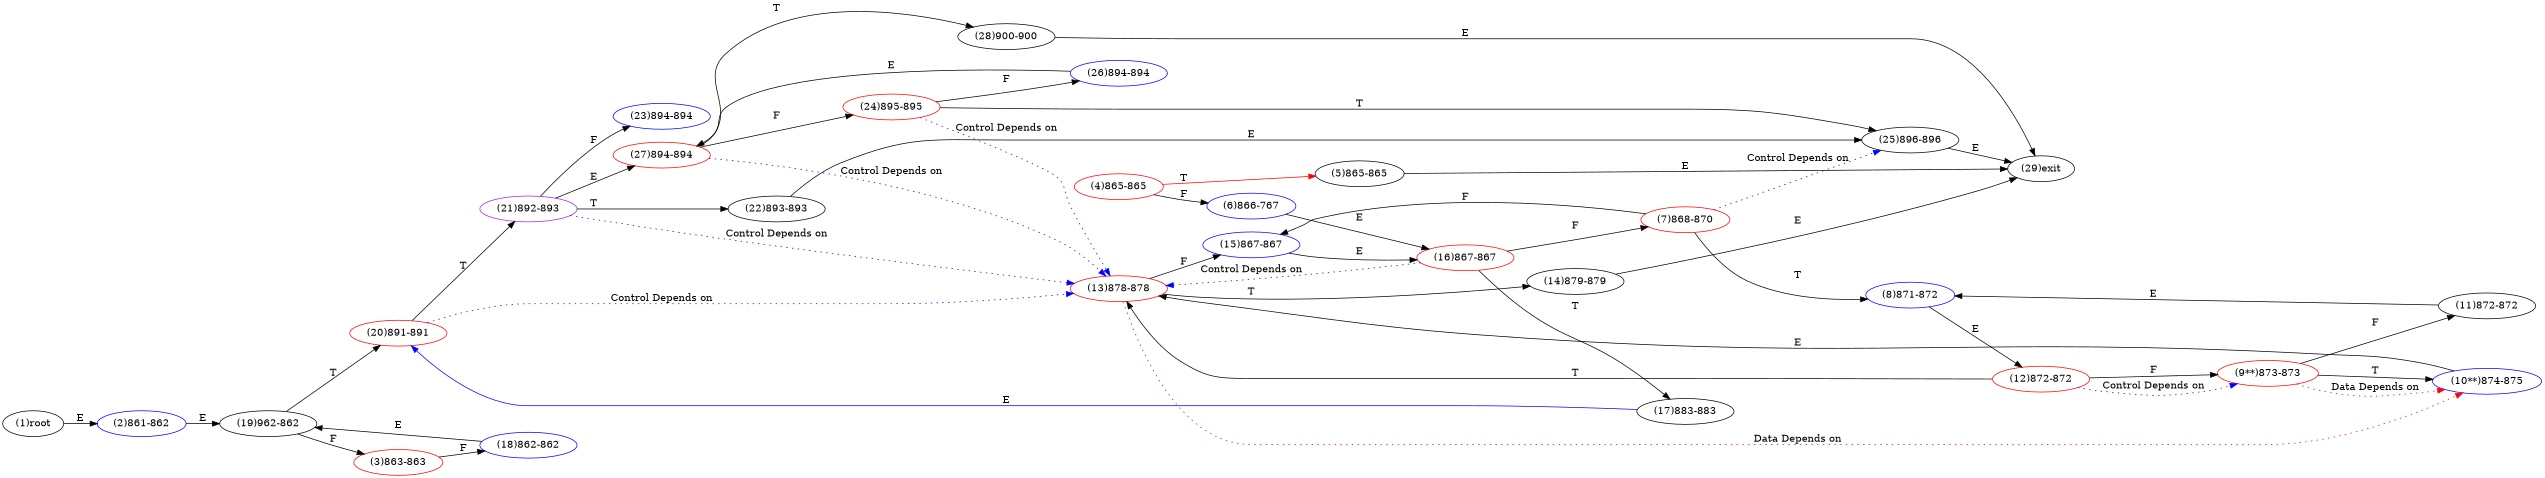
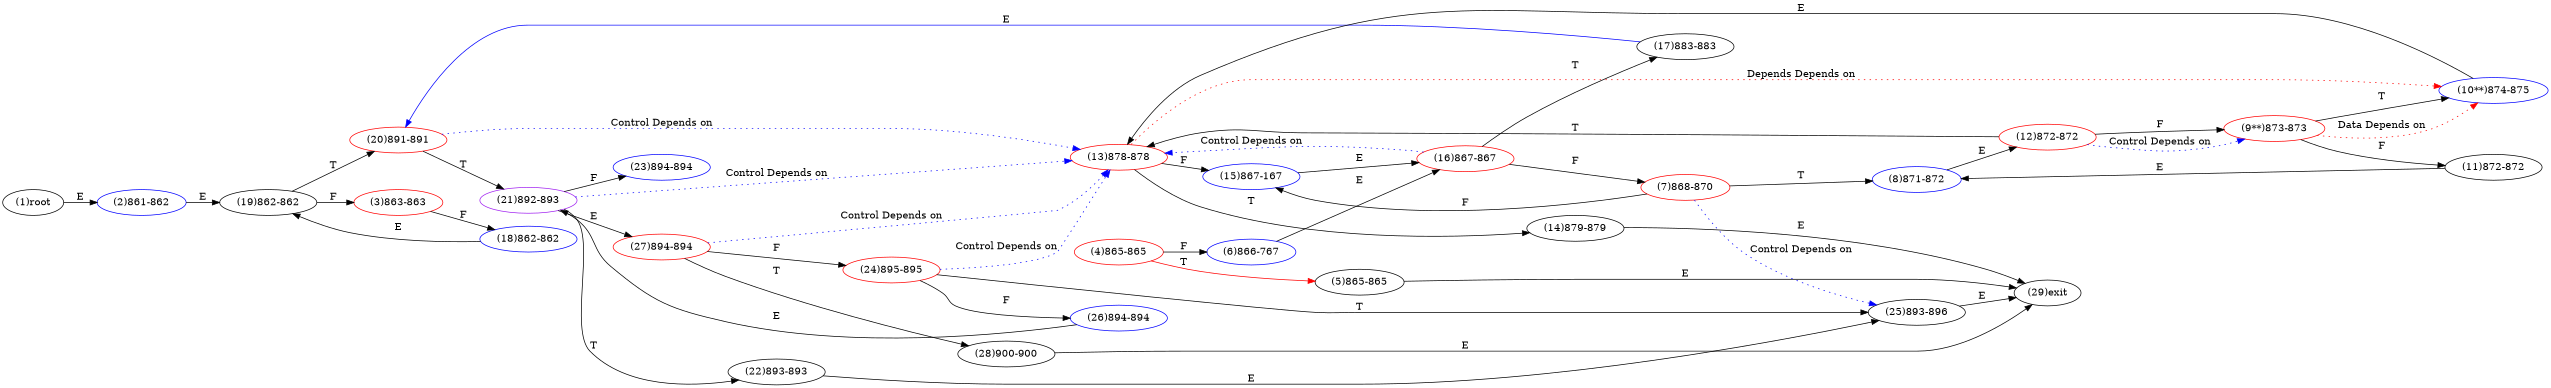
edge "(26)894-894" -> "(27)894-894": now "(26)894-894" -> "(21)892-893"
node "(25)896-896": label "(25)896-896" -> "(25)893-896"
node "(15)867-867": label "(15)867-867" -> "(15)867-167"
node "(19)962-862": label "(19)962-862" -> "(19)862-862"
edge "(13)878-878" -> "(10**)874-875": label "Data Depends on" -> "Depends Depends on"
